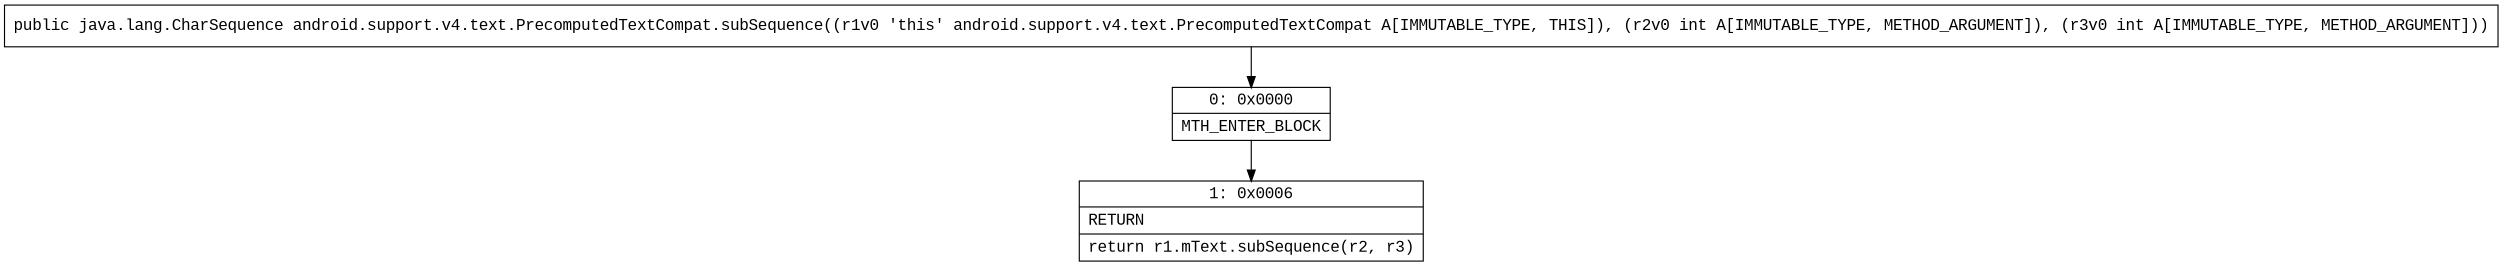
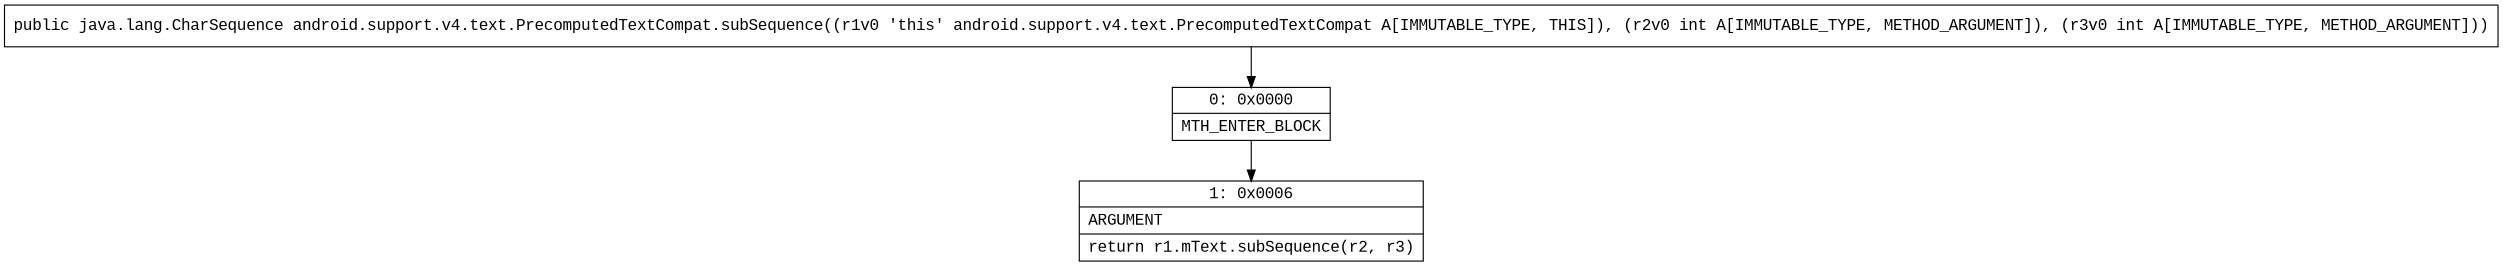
node "1: 0x0006": text "RETURN" -> "ARGUMENT"
